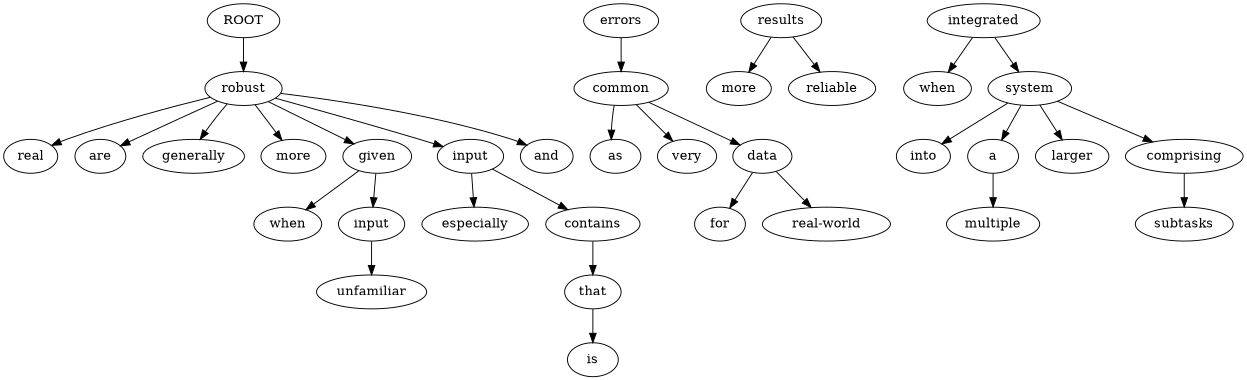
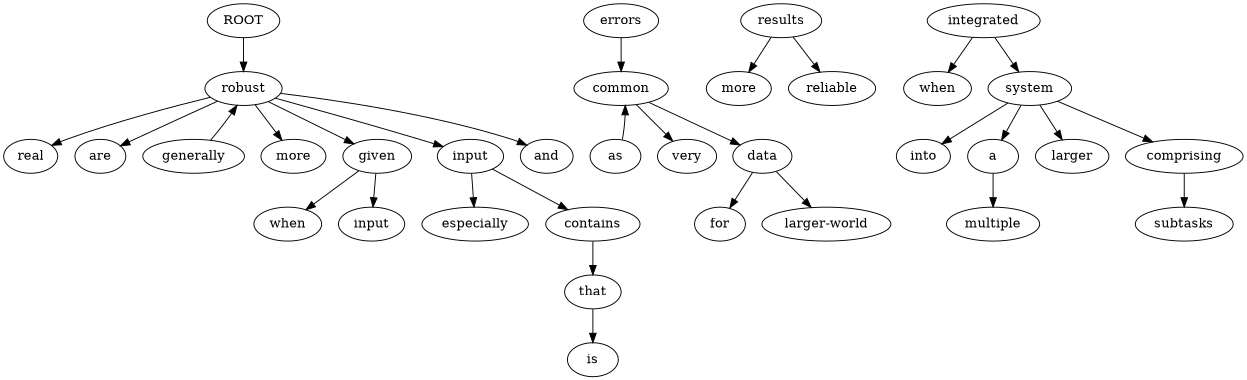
edge "robust" -> "generally": reversed
edge "common" -> "as": reversed
node "real-world": label "real-world" -> "larger-world"
node "unfamiliar": removed
